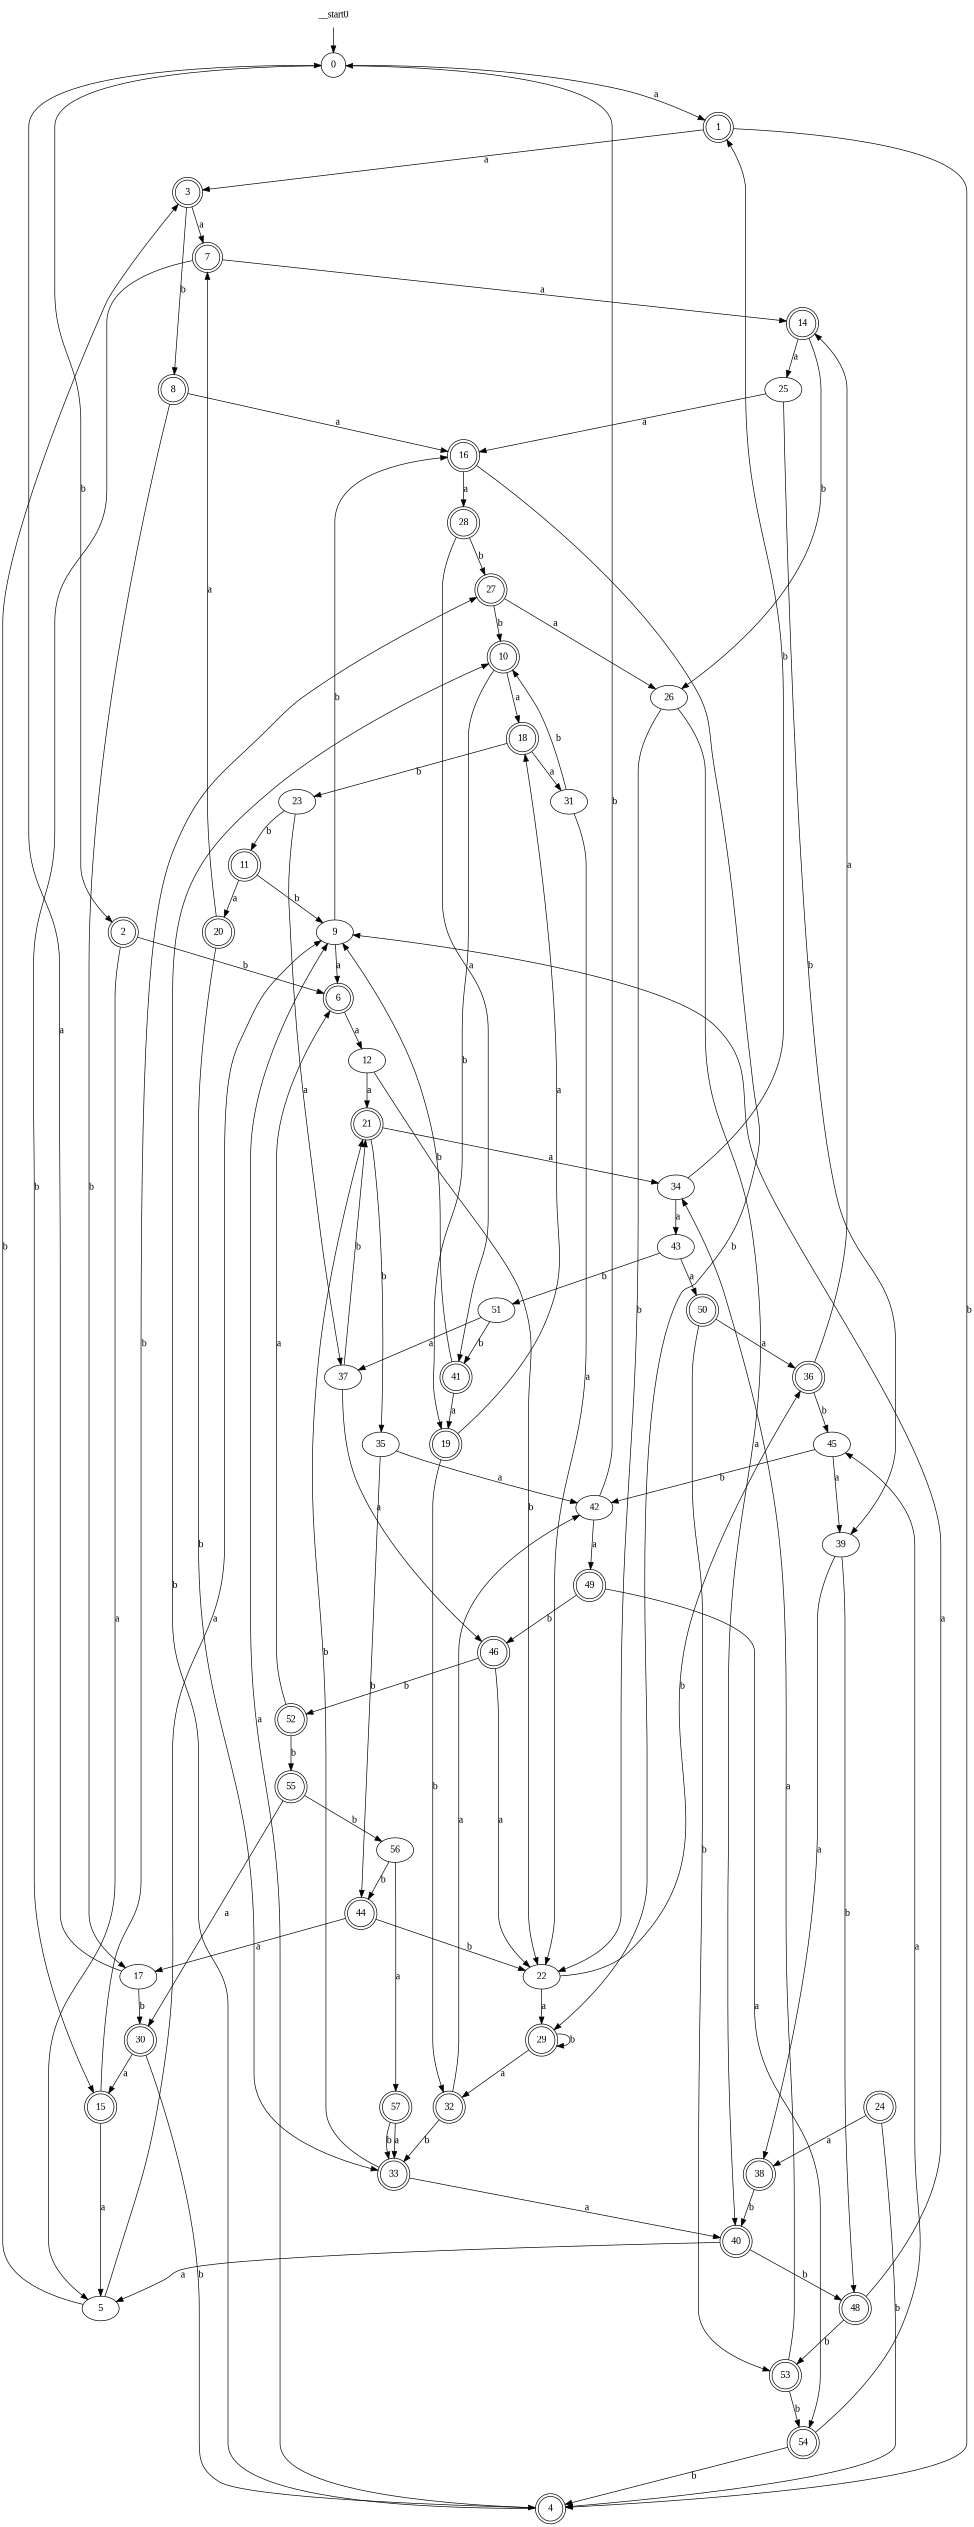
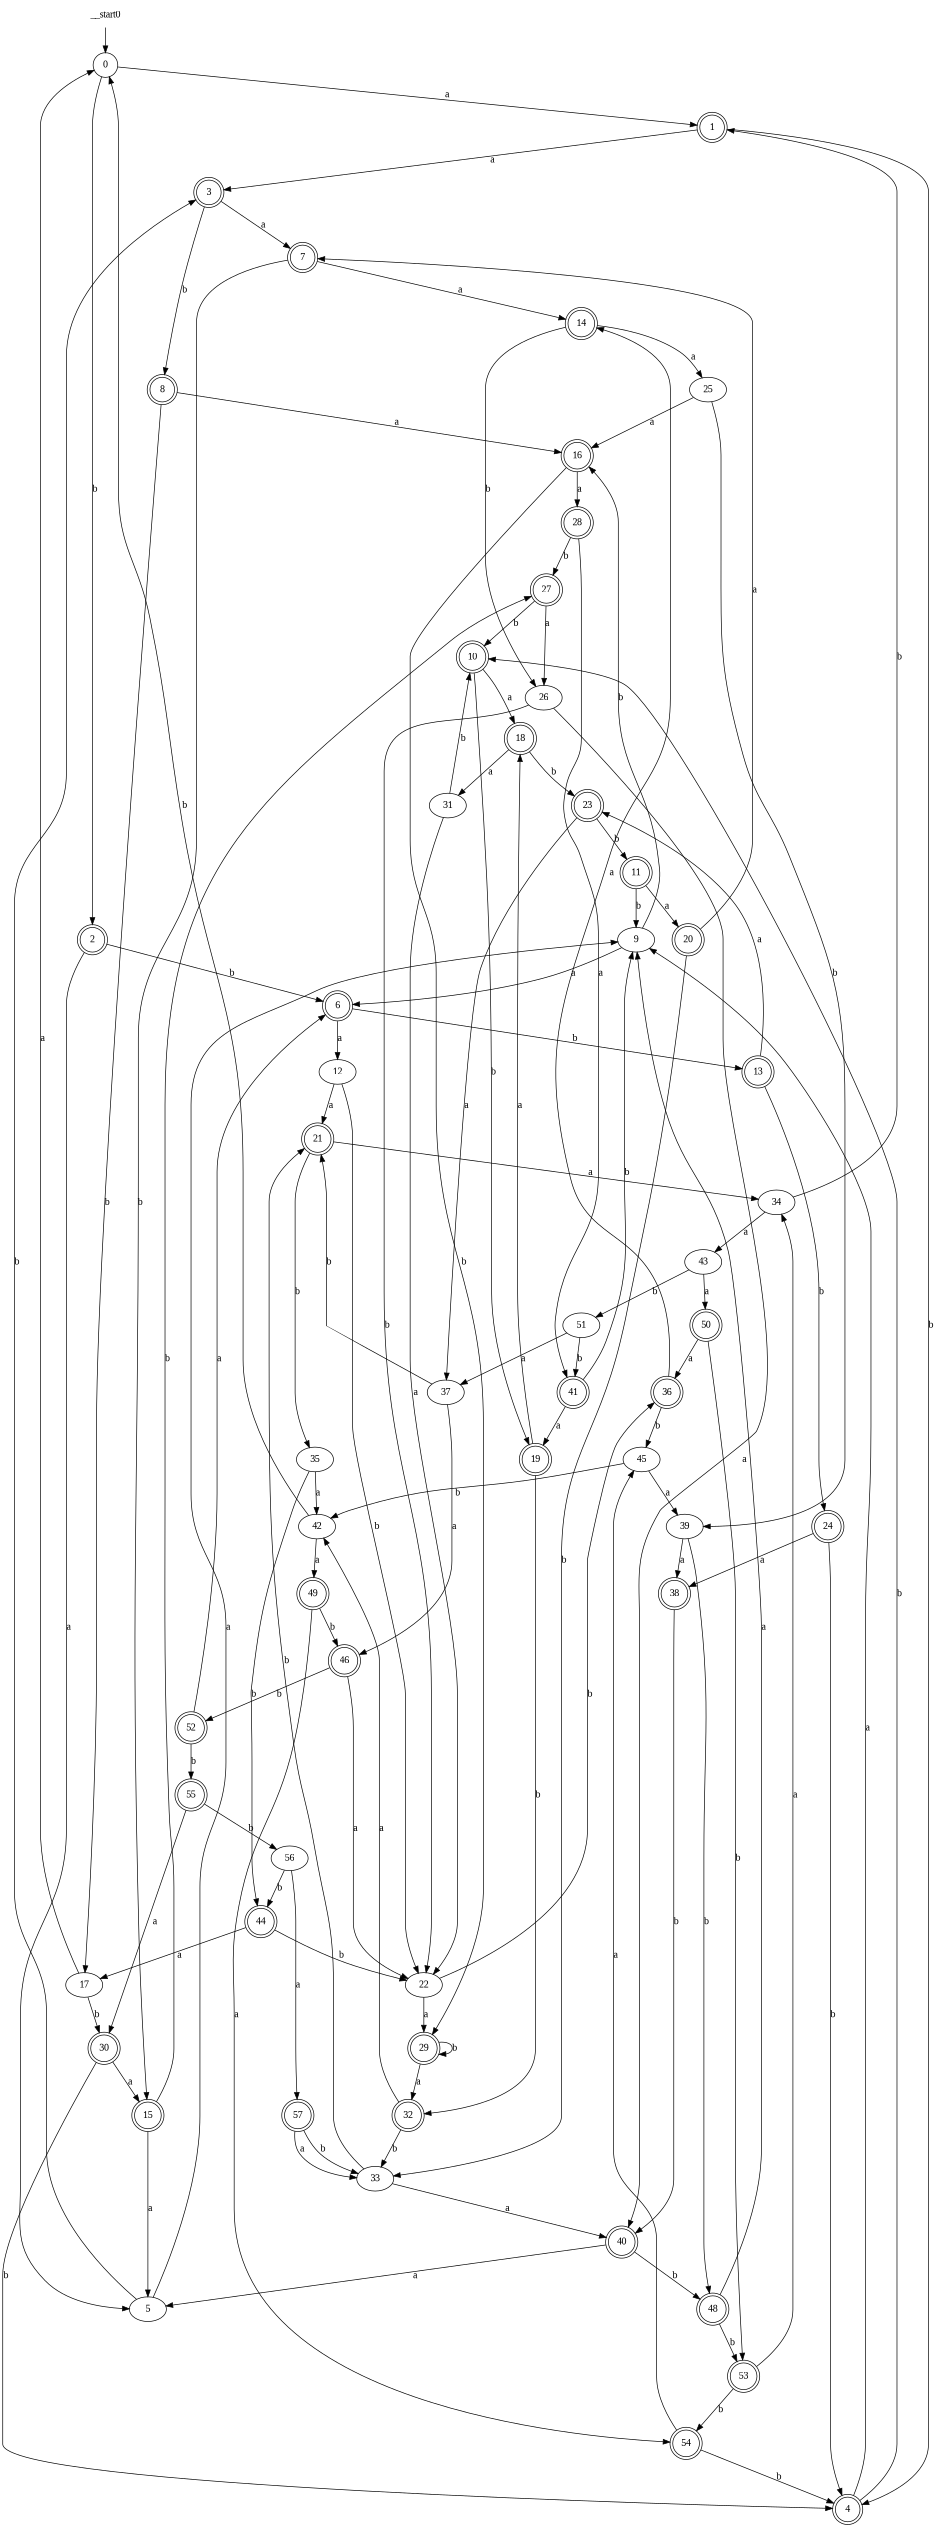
node "23": shape ellipse -> doublecircle
node "13": added
node "33": shape doublecircle -> ellipse
